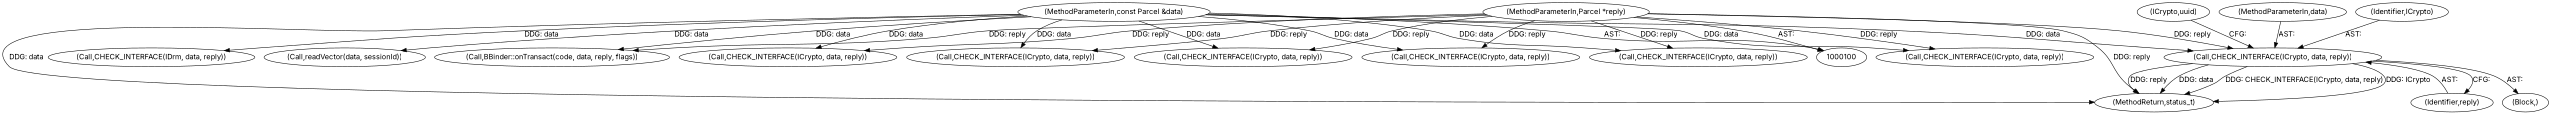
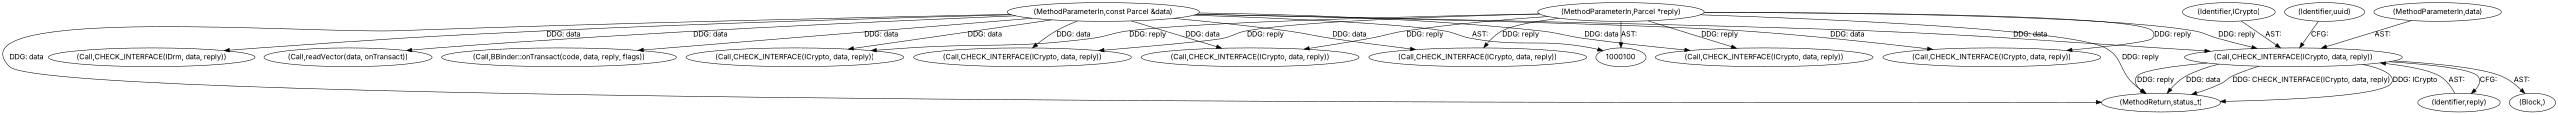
node "(ICrypto,uuid)": label "(ICrypto,uuid)" -> "(Identifier,uuid)"
edge "(MethodParameterIn,Parcel *reply)" -> "(Call,BBinder::onTransact(code, data, reply, flags))": removed, label "DDG: reply"
node "(Call,readVector(data, sessionId))": label "(Call,readVector(data, sessionId))" -> "(Call,readVector(data, onTransact))"
